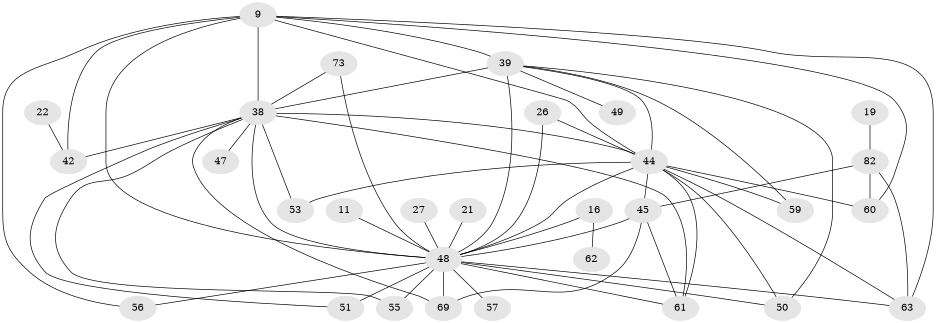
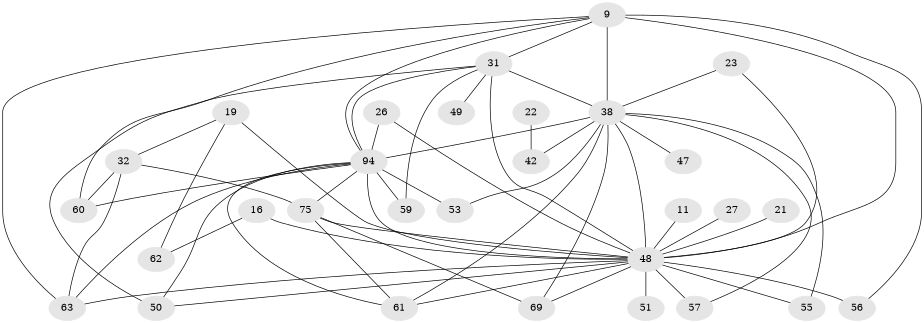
edge "9" -- "42": removed
node "73": label "73" -> "23"
node "39": label "39" -> "31"
node "44": label "44" -> "94"
node "82": label "82" -> "32"
edge "19" -- "62": added
node "45": label "45" -> "75"
edge "19" -- "48": added
edge "38" -- "51": now "38" -- "57"
